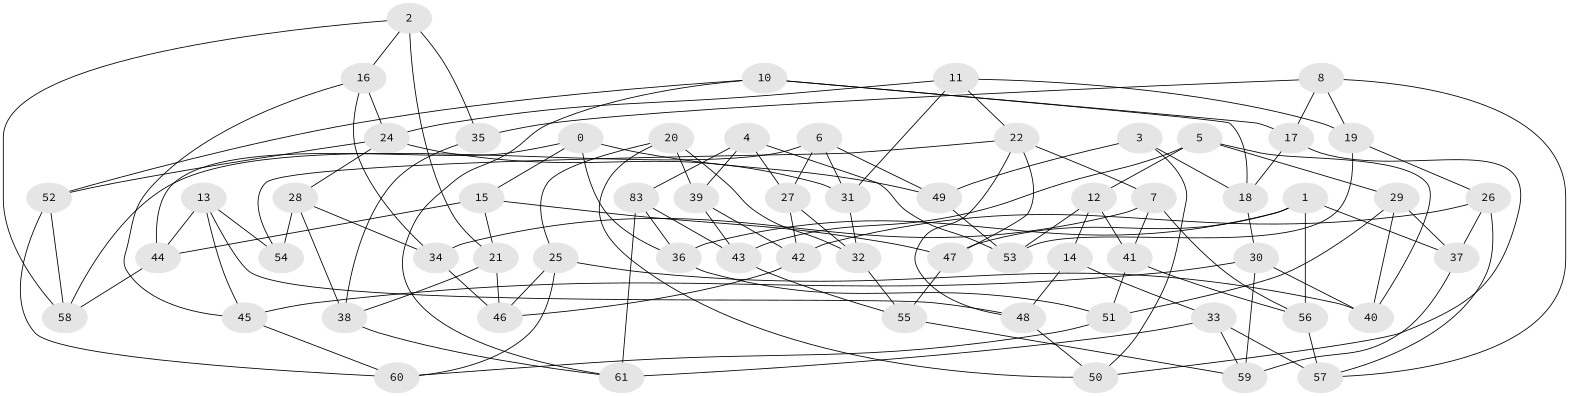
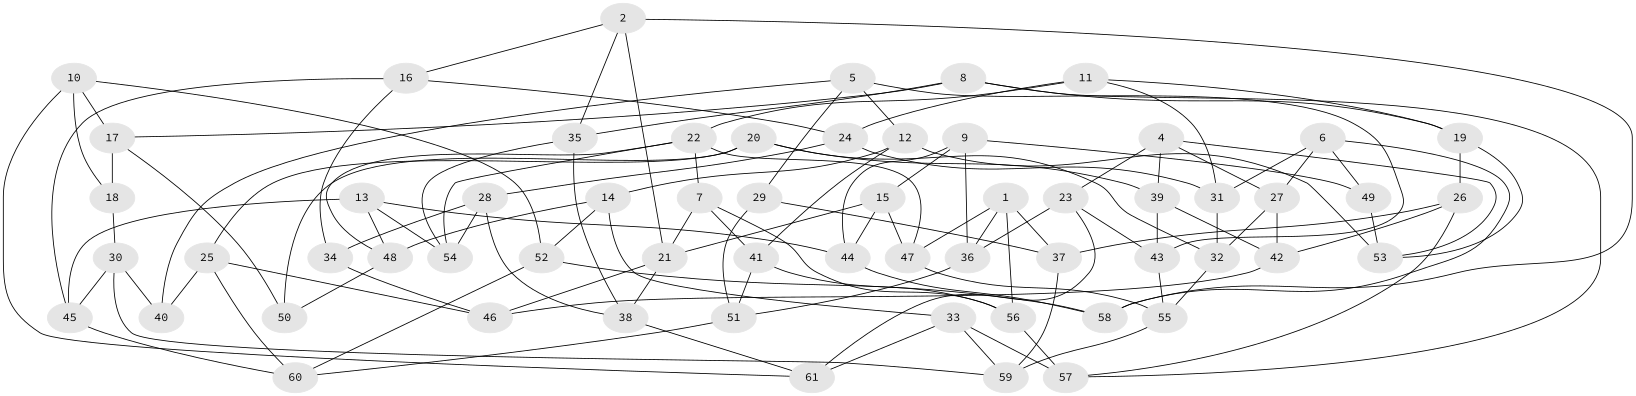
node "0": label "0" -> "9"
node "3": removed
edge "35" -- "54": added
edge "24" -- "52": now "14" -- "52"
node "83": label "83" -> "23"
edge "7" -- "34": now "7" -- "21"
edge "29" -- "40": removed
